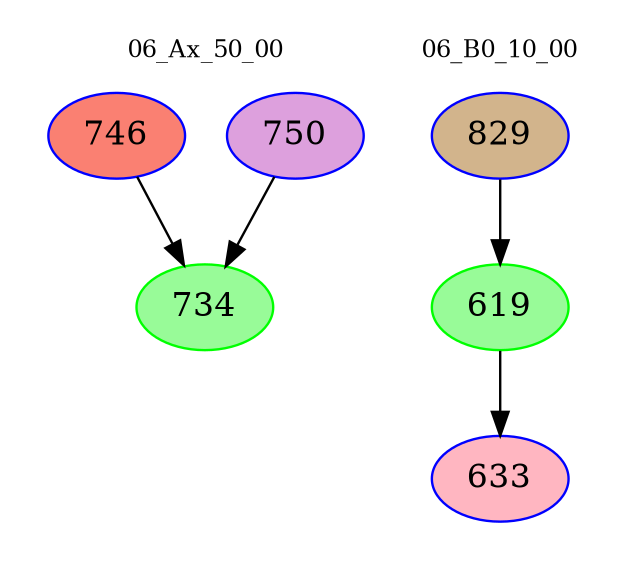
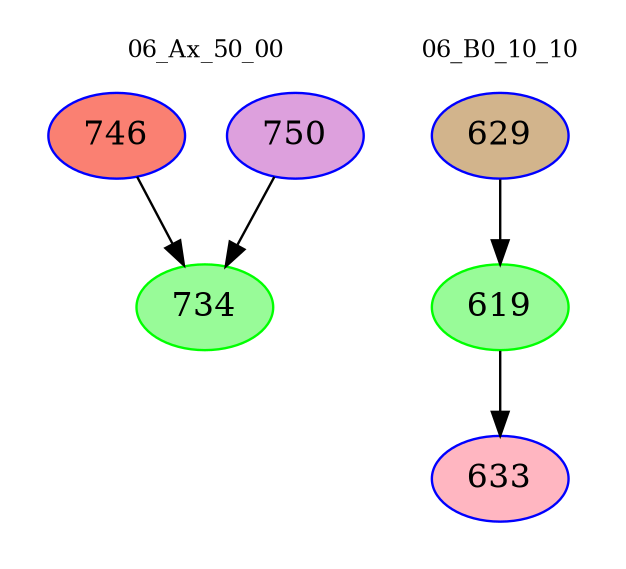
cluster "06_B0_10_00": label "06_B0_10_00" -> "06_B0_10_10"
node "829": label "829" -> "629"
